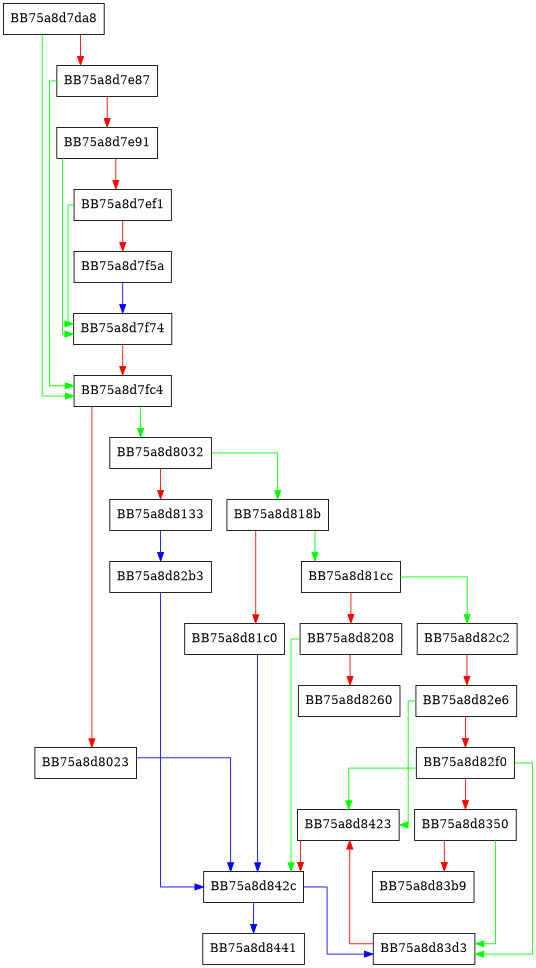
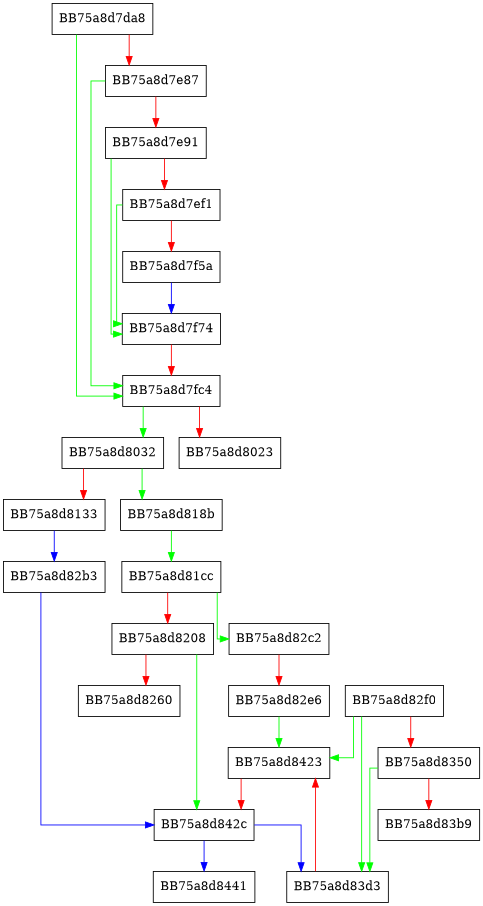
node "BB75a8d81c0": removed
edge "BB75a8d82e6" -> "BB75a8d82f0": removed
edge "BB75a8d8023" -> "BB75a8d842c": removed
